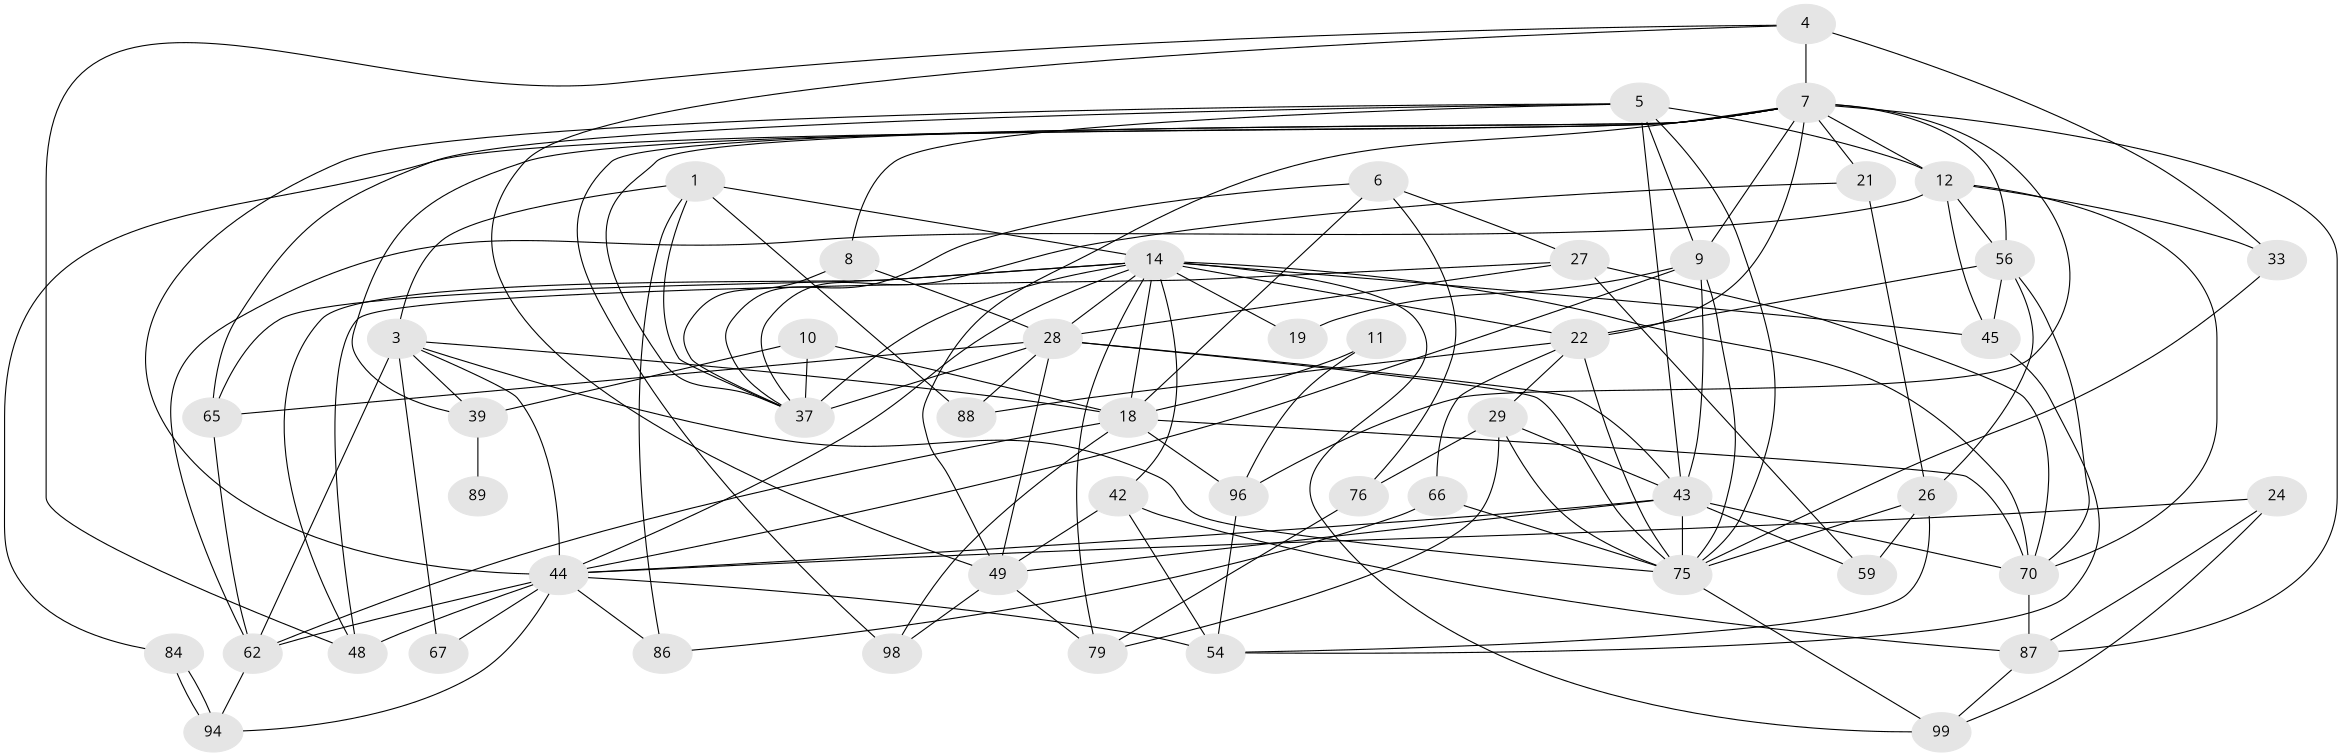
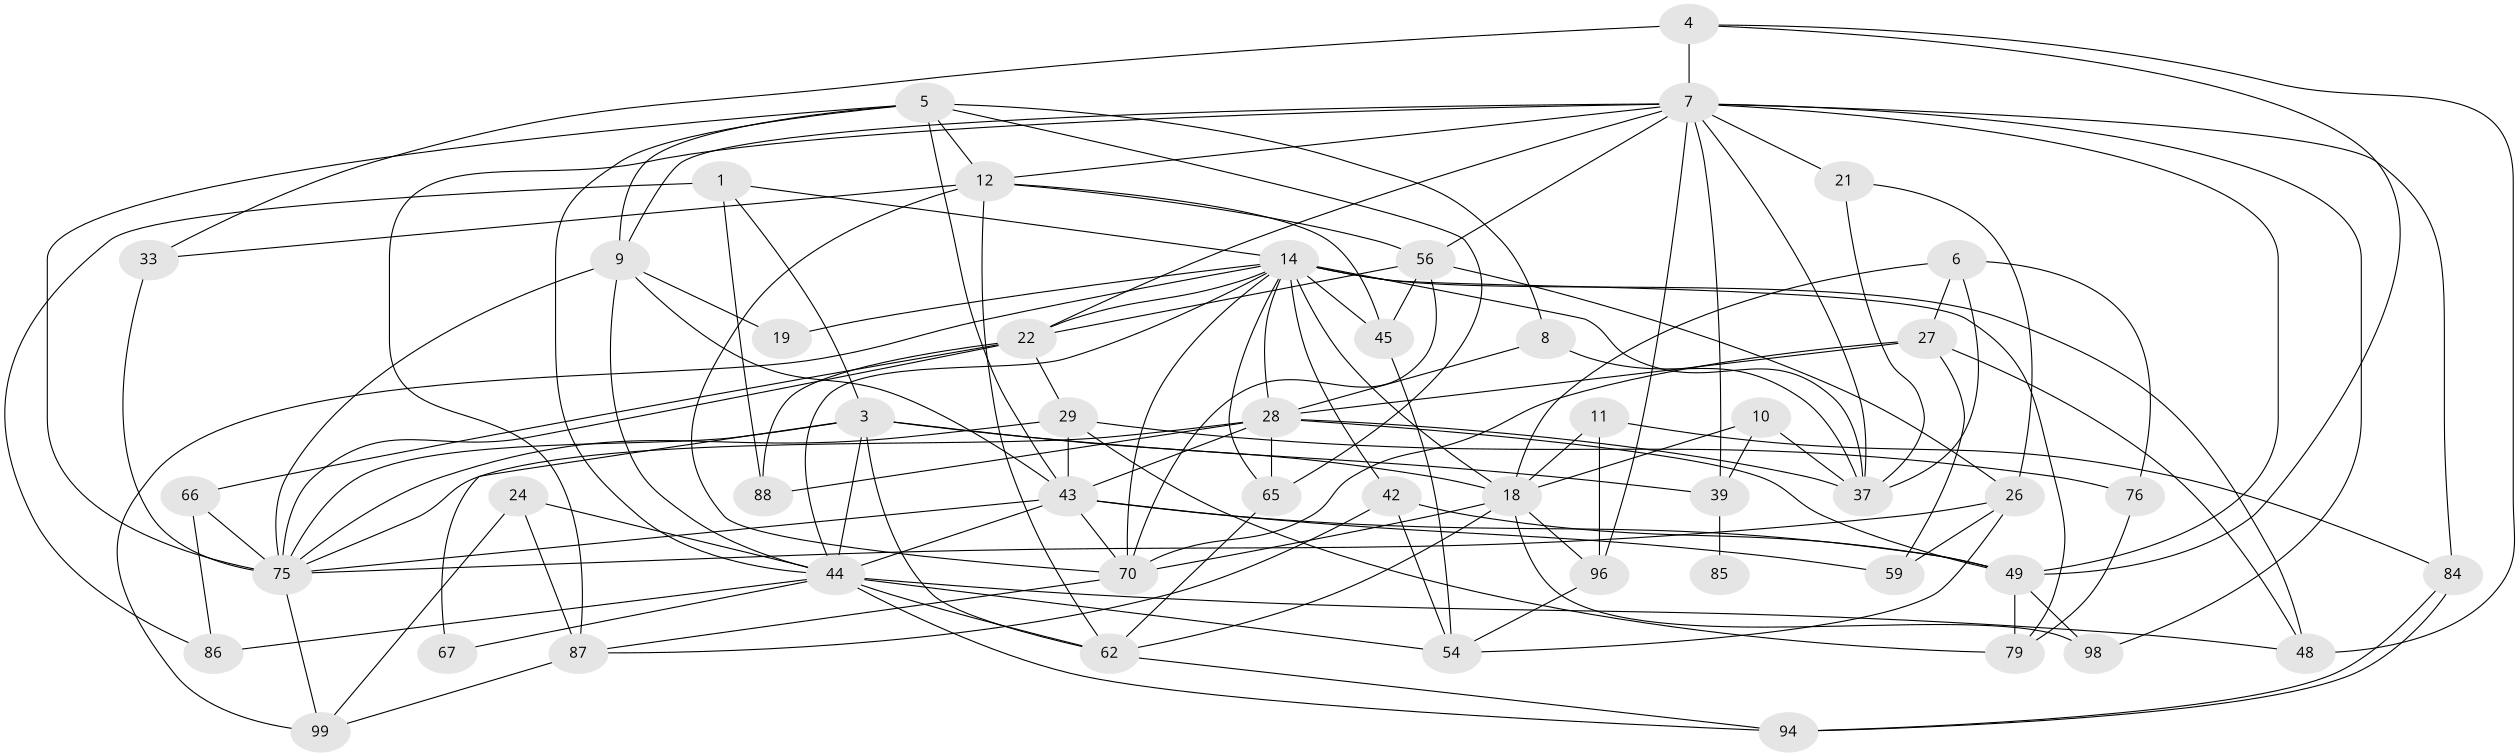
edge "1" -- "37": removed
edge "11" -- "84": added
node "89": label "89" -> "85"
